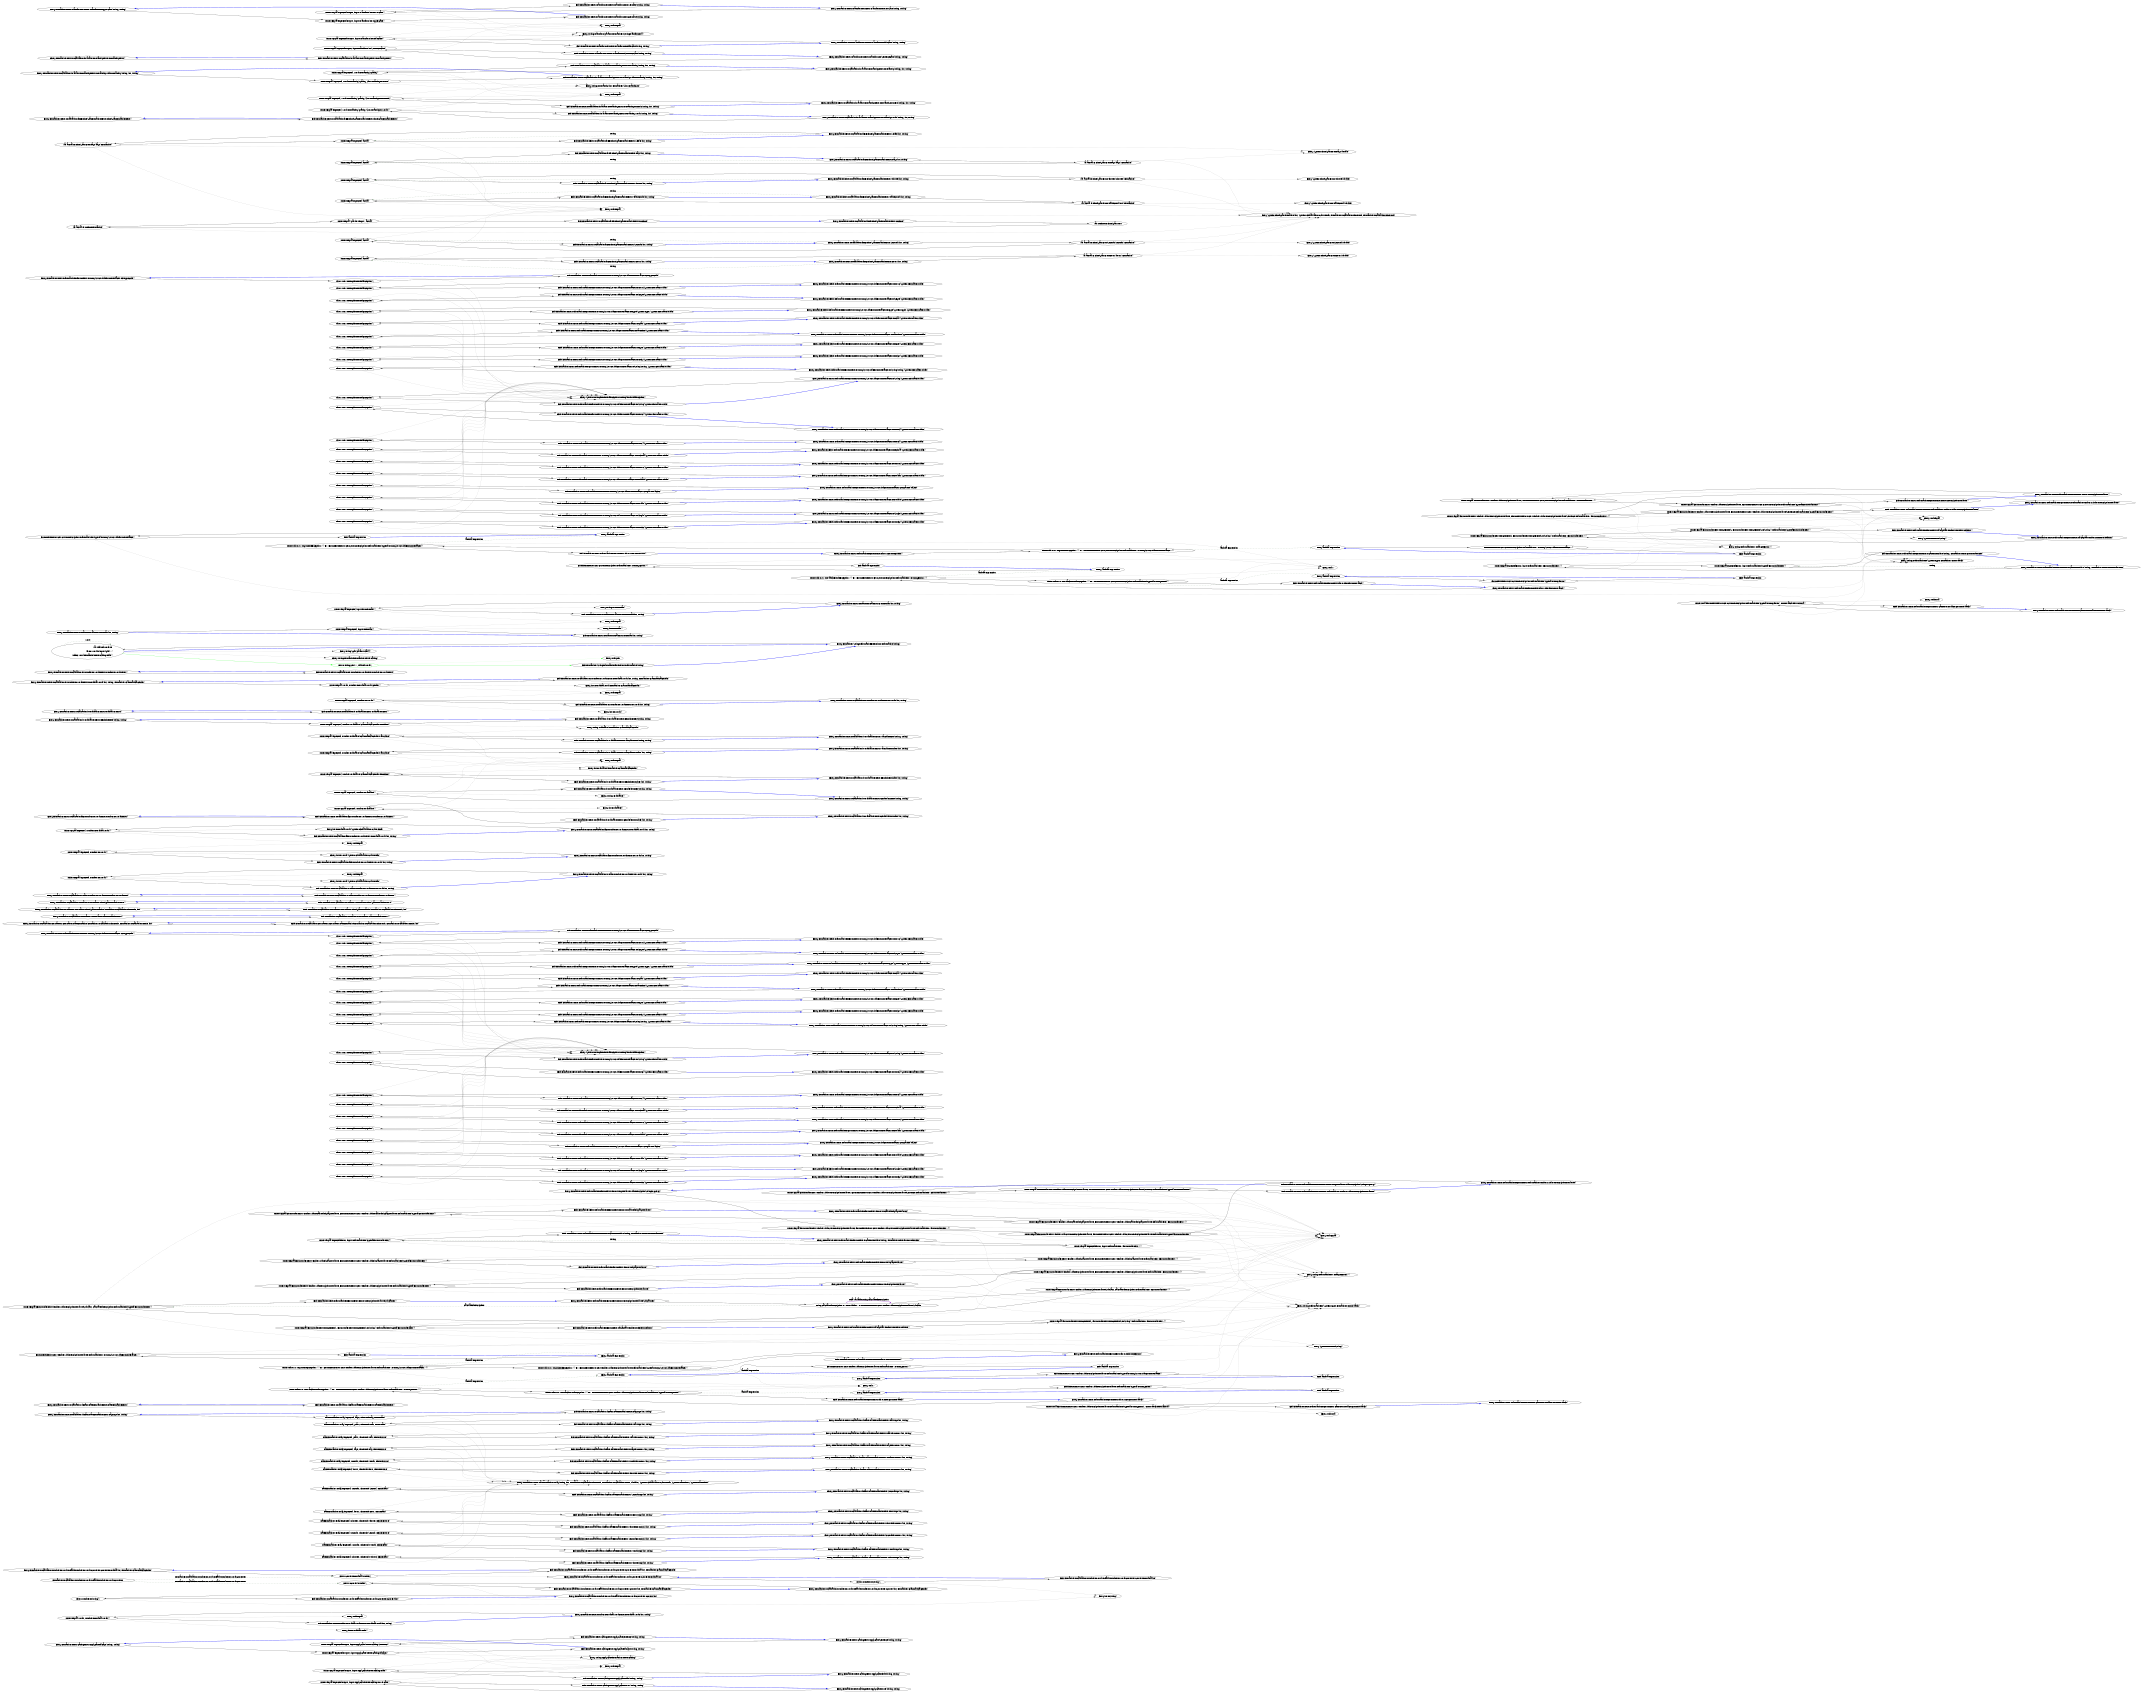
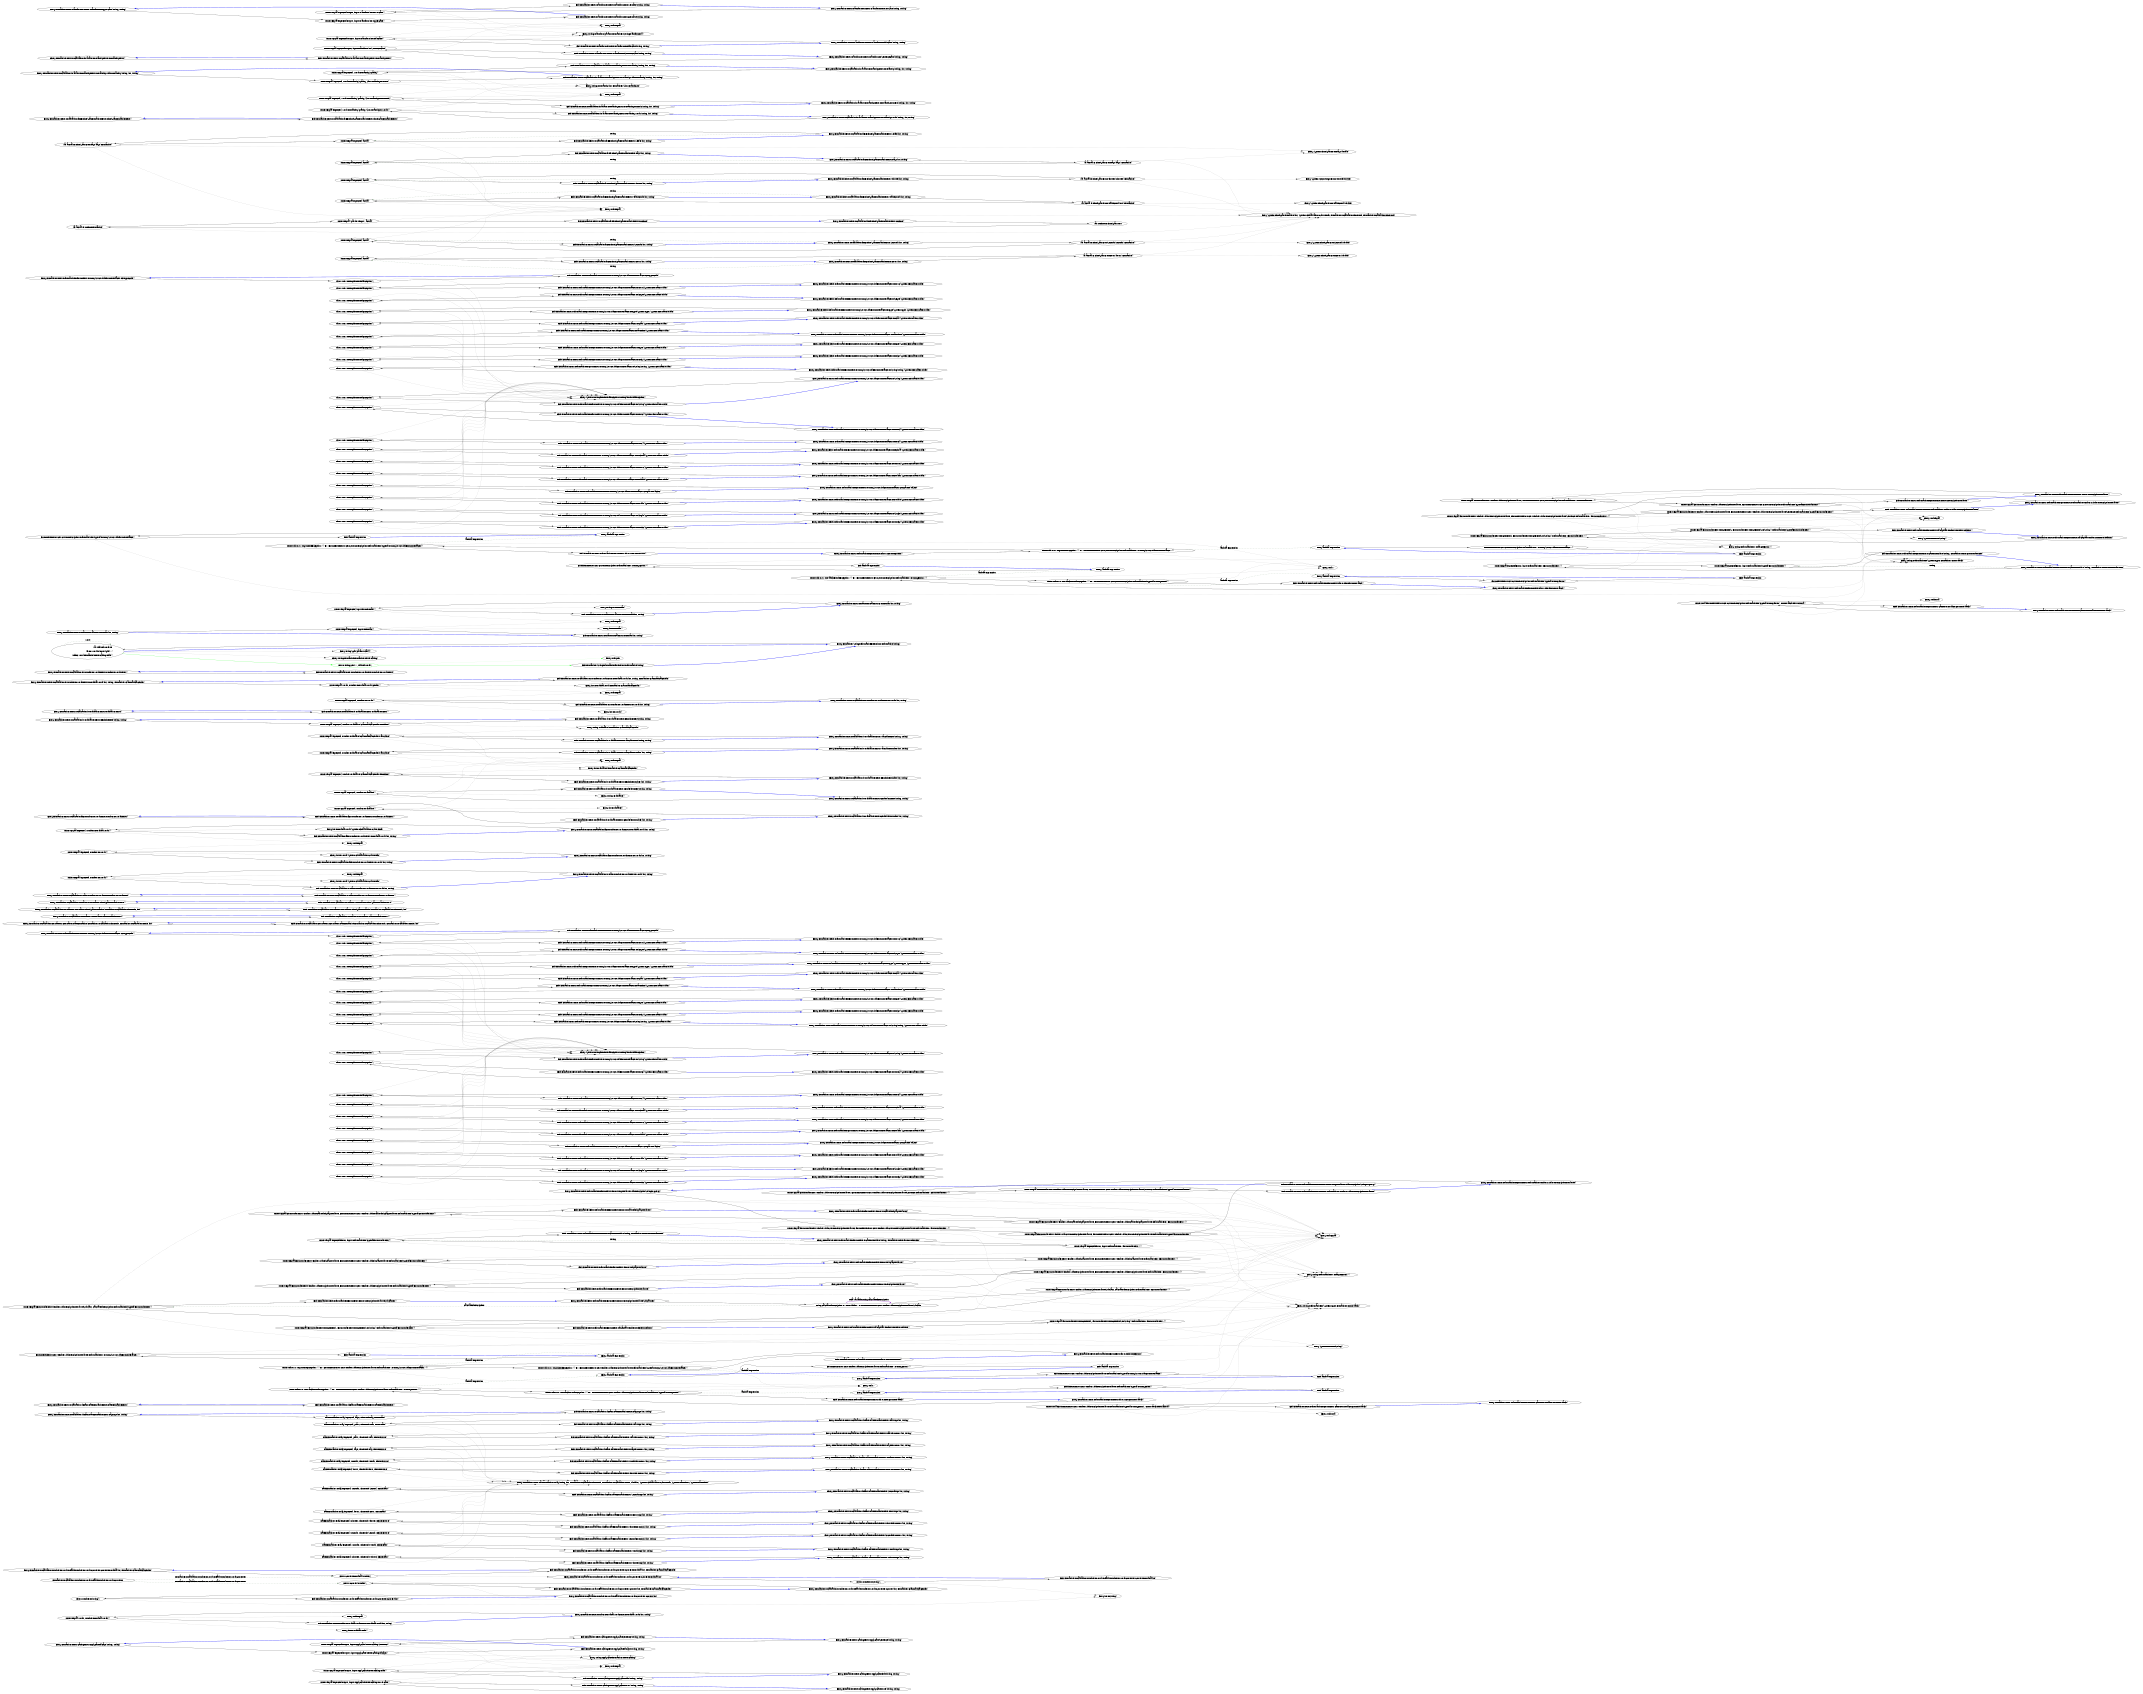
node "Entry System.TimeSpan.FromMinutes(double)": label "Entry System.TimeSpan.FromMinutes(double)" -> "Entry System.SecondsAgo.FromMinutes(double)"
